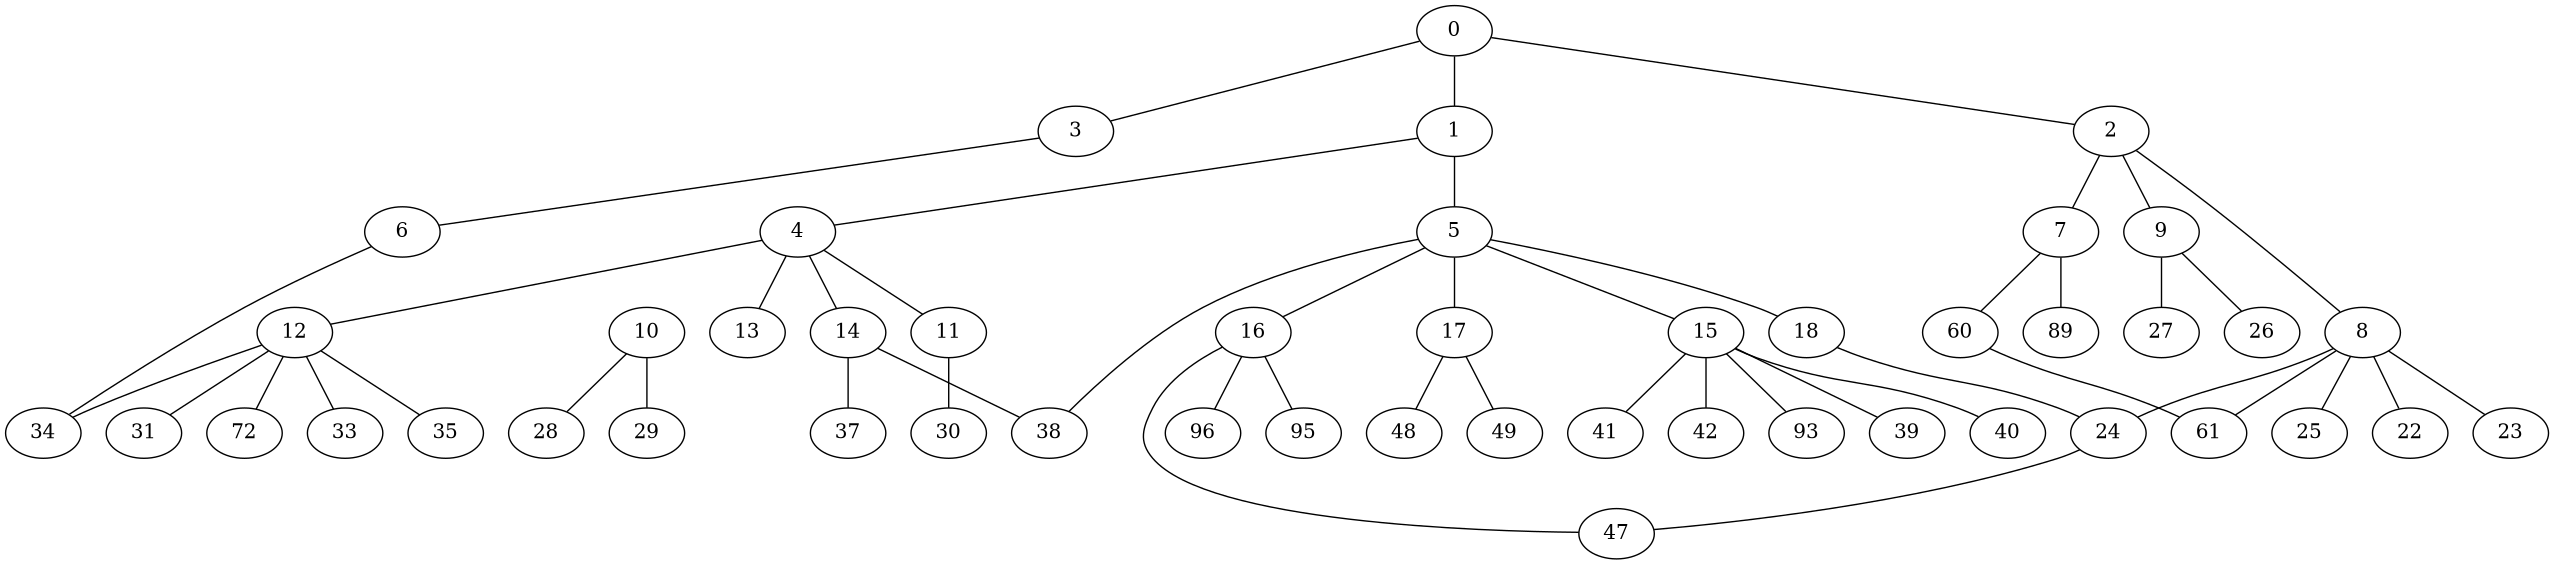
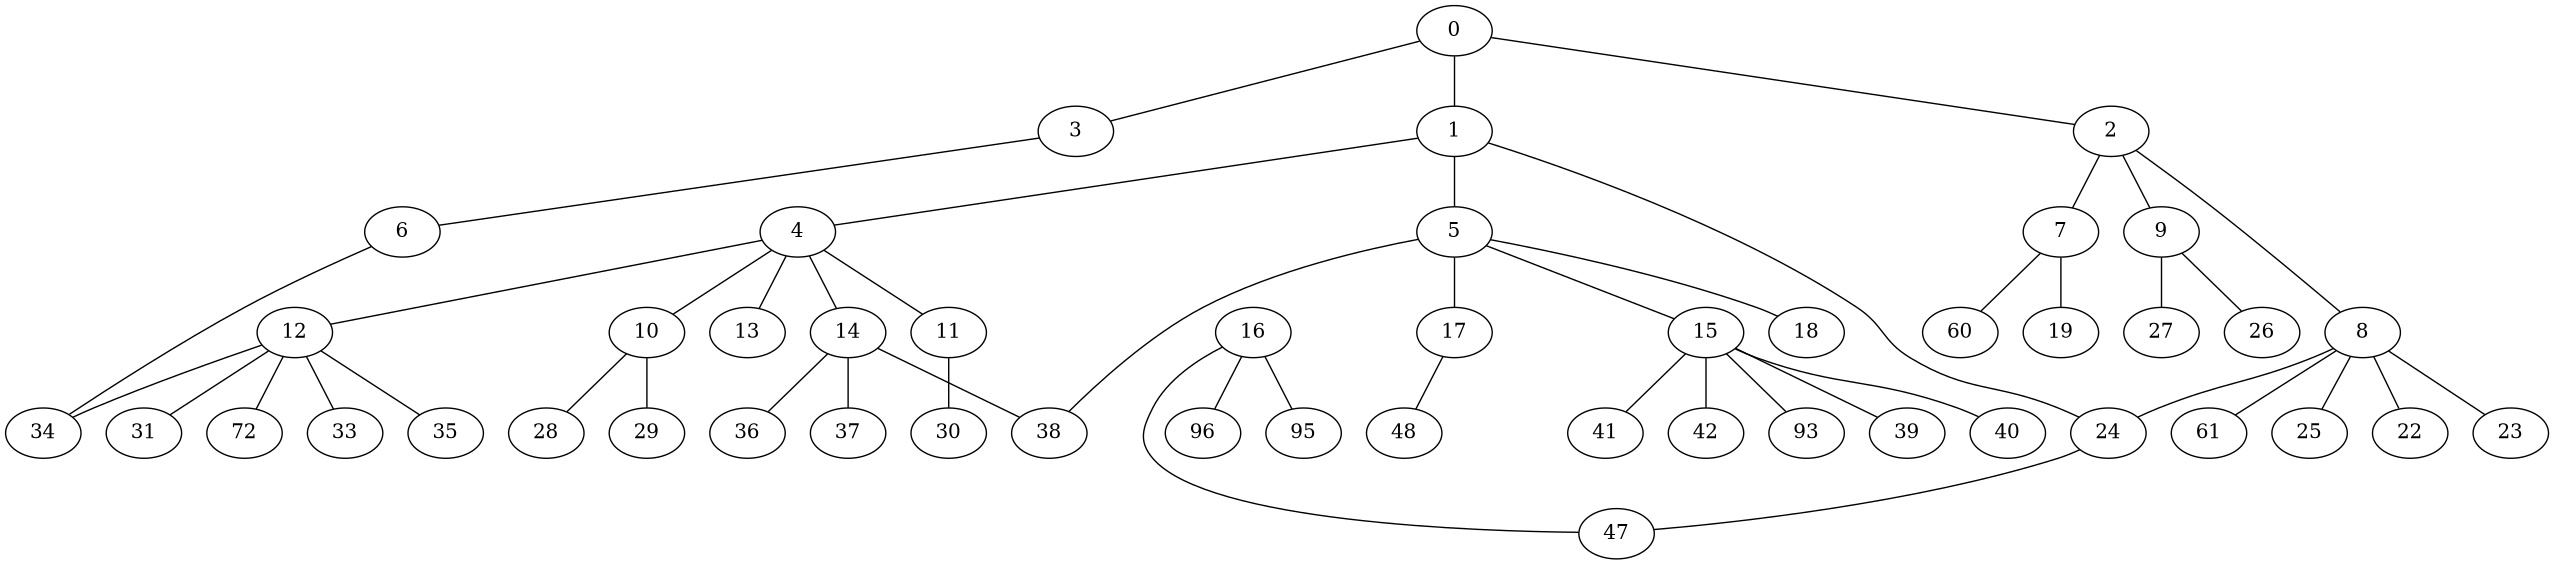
edge "4" -- "10": added
edge "5" -- "16": removed
node "89": label "89" -> "19"
edge "18" -- "24": now "1" -- "24"
edge "60" -- "61": removed
node "36": added
node "49": removed
